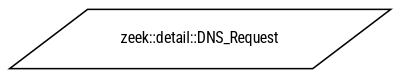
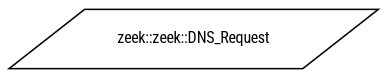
node "zeek::detail::DNS_Request": label "zeek::detail::DNS_Request" -> "zeek::zeek::DNS_Request"
